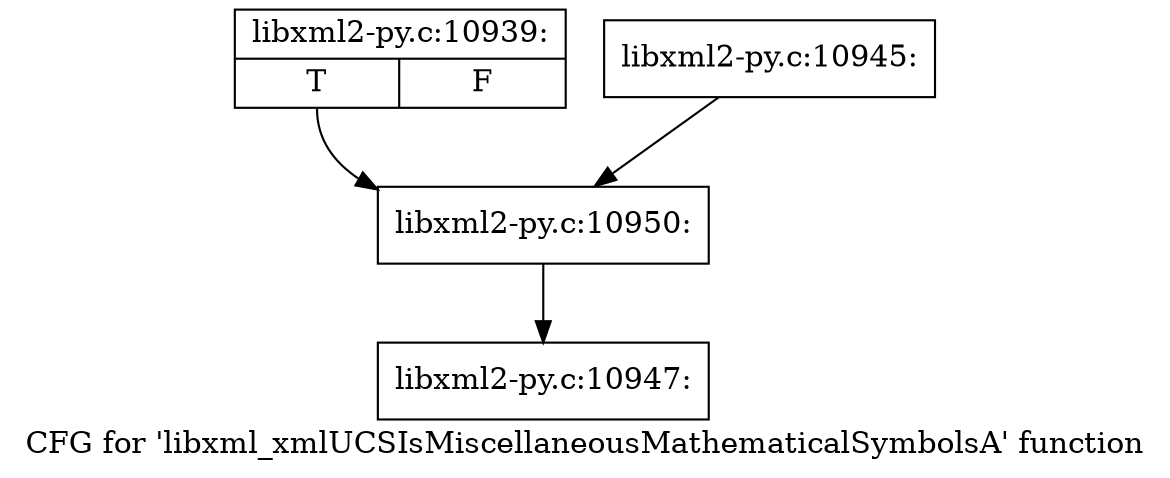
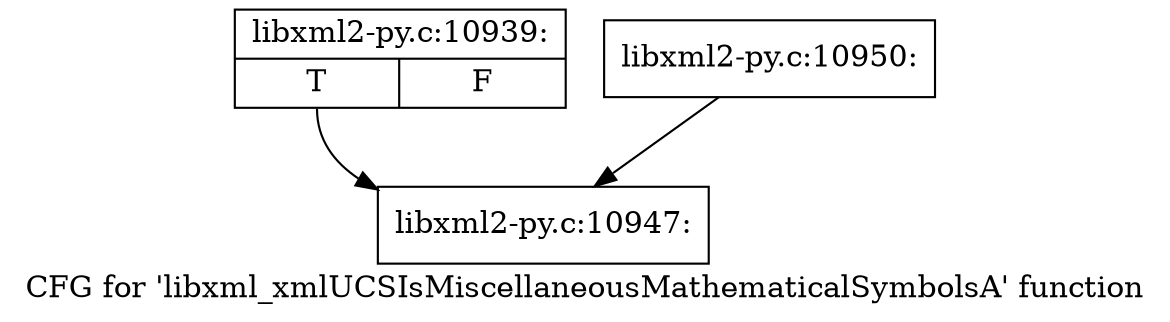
node "libxml2-py.c:10945:": removed
edge "libxml2-py.c:10939:" -> "libxml2-py.c:10950:": now "libxml2-py.c:10939:" -> "libxml2-py.c:10947:"
